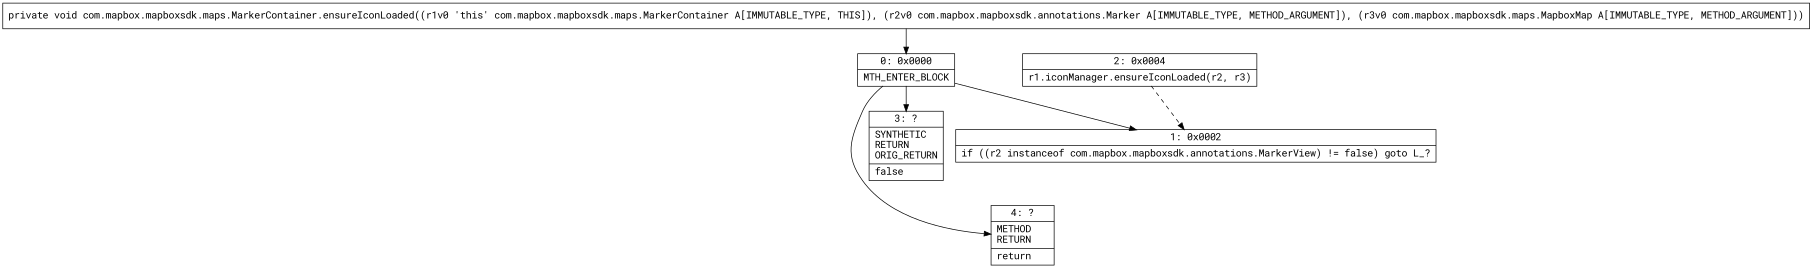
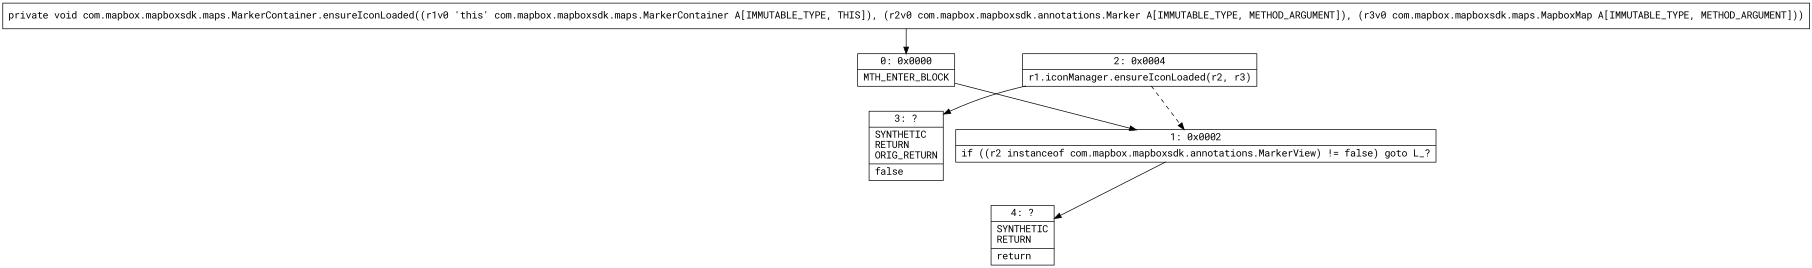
edge "0: 0x0000" -> "3: ?": now "2: 0x0004" -> "3: ?"
edge "0: 0x0000" -> "4: ?": now "1: 0x0002" -> "4: ?"
node "4: ?": text "METHOD" -> "SYNTHETIC"
